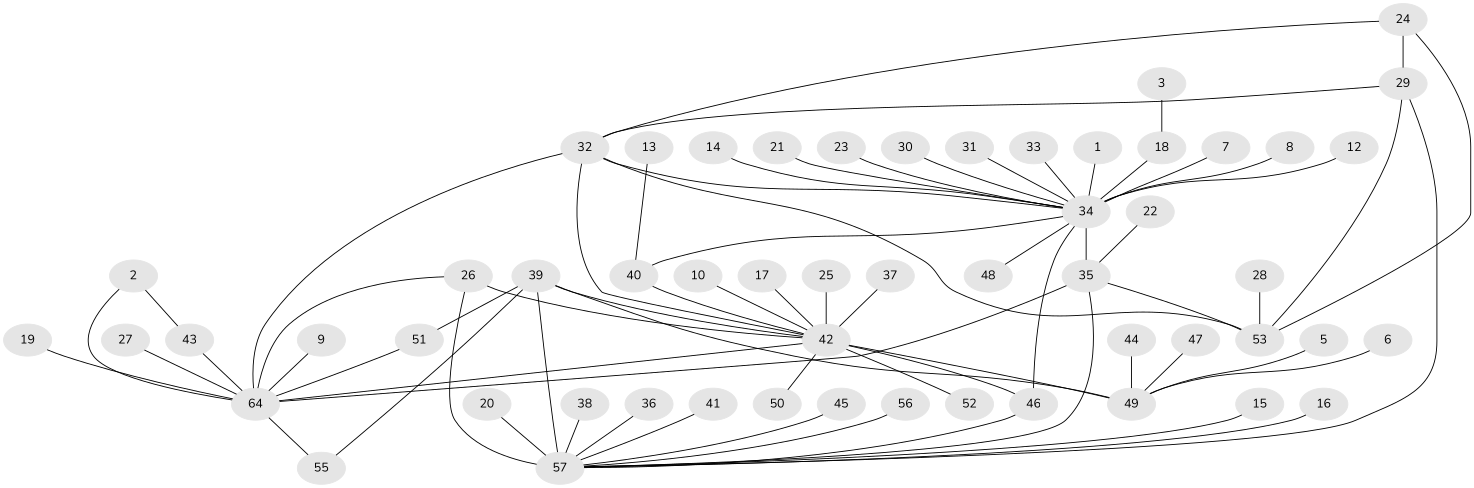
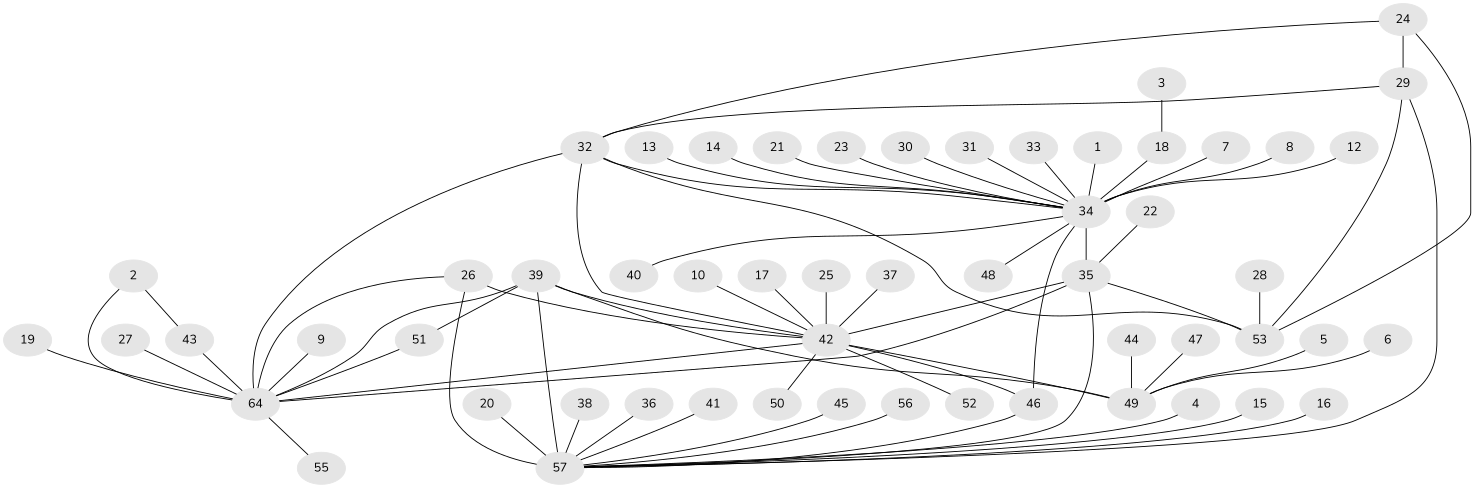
edge "13" -- "40": now "13" -- "34"
edge "40" -- "42": now "35" -- "42"
edge "39" -- "55": now "39" -- "64"
node "4": added
